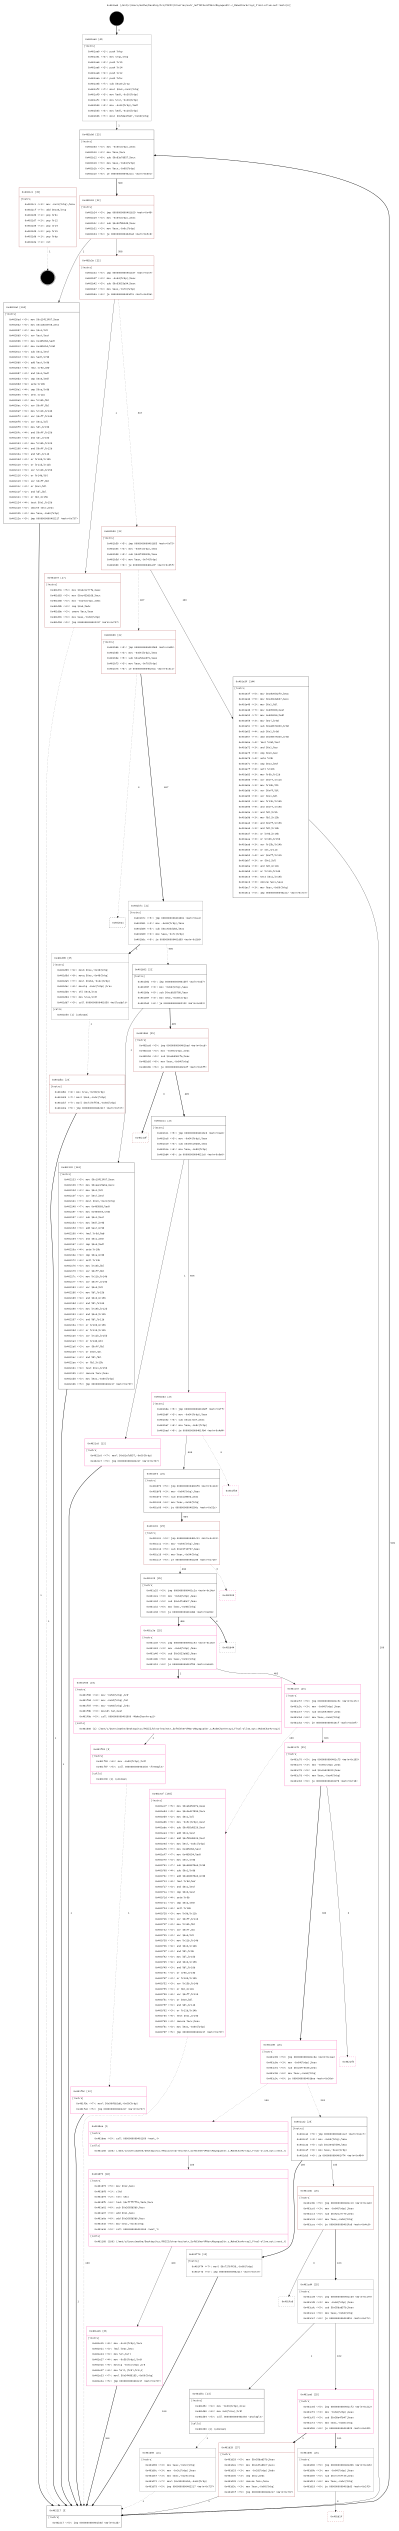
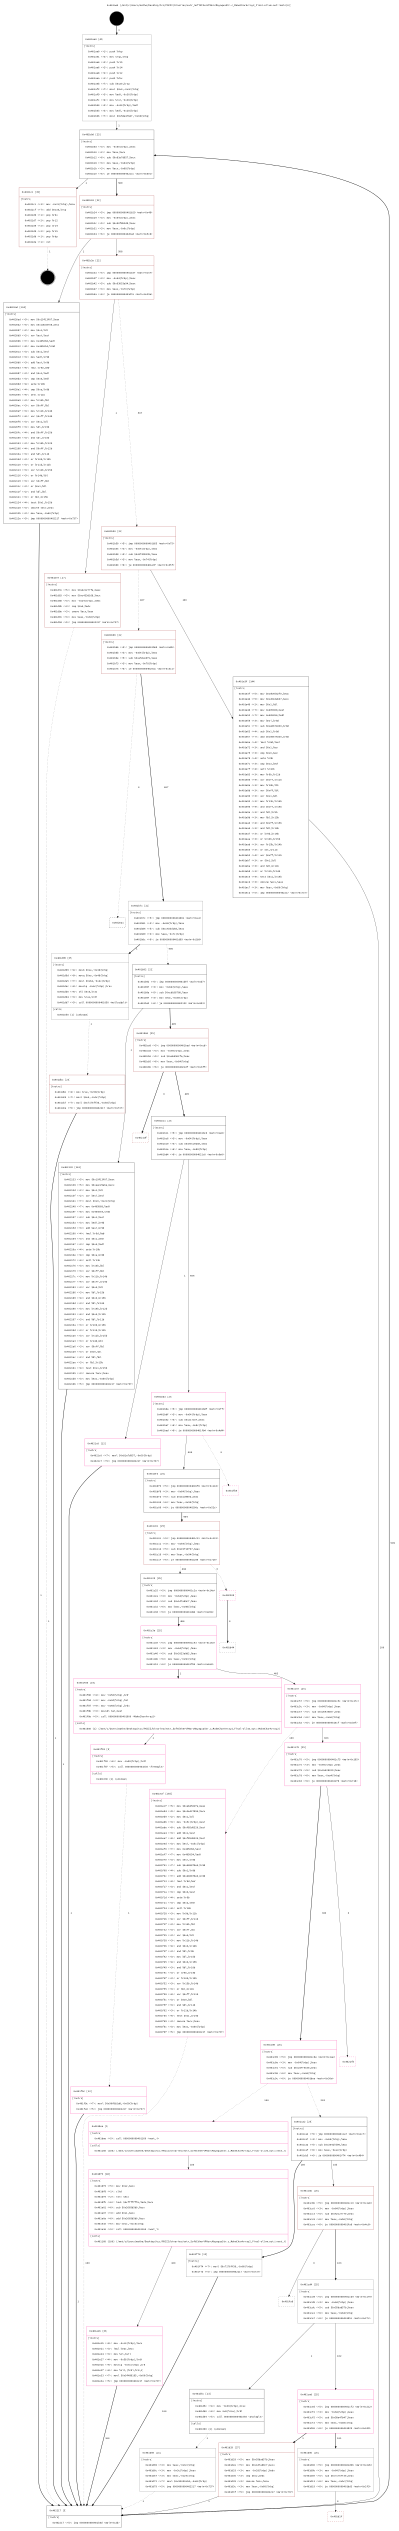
edge "0x401b0d [23]" -> "0x4021cc [19]": added, label "1"
edge "0x401c25 [25]" -> "0x401d44": now "0x402209" -> "0x401d44"
